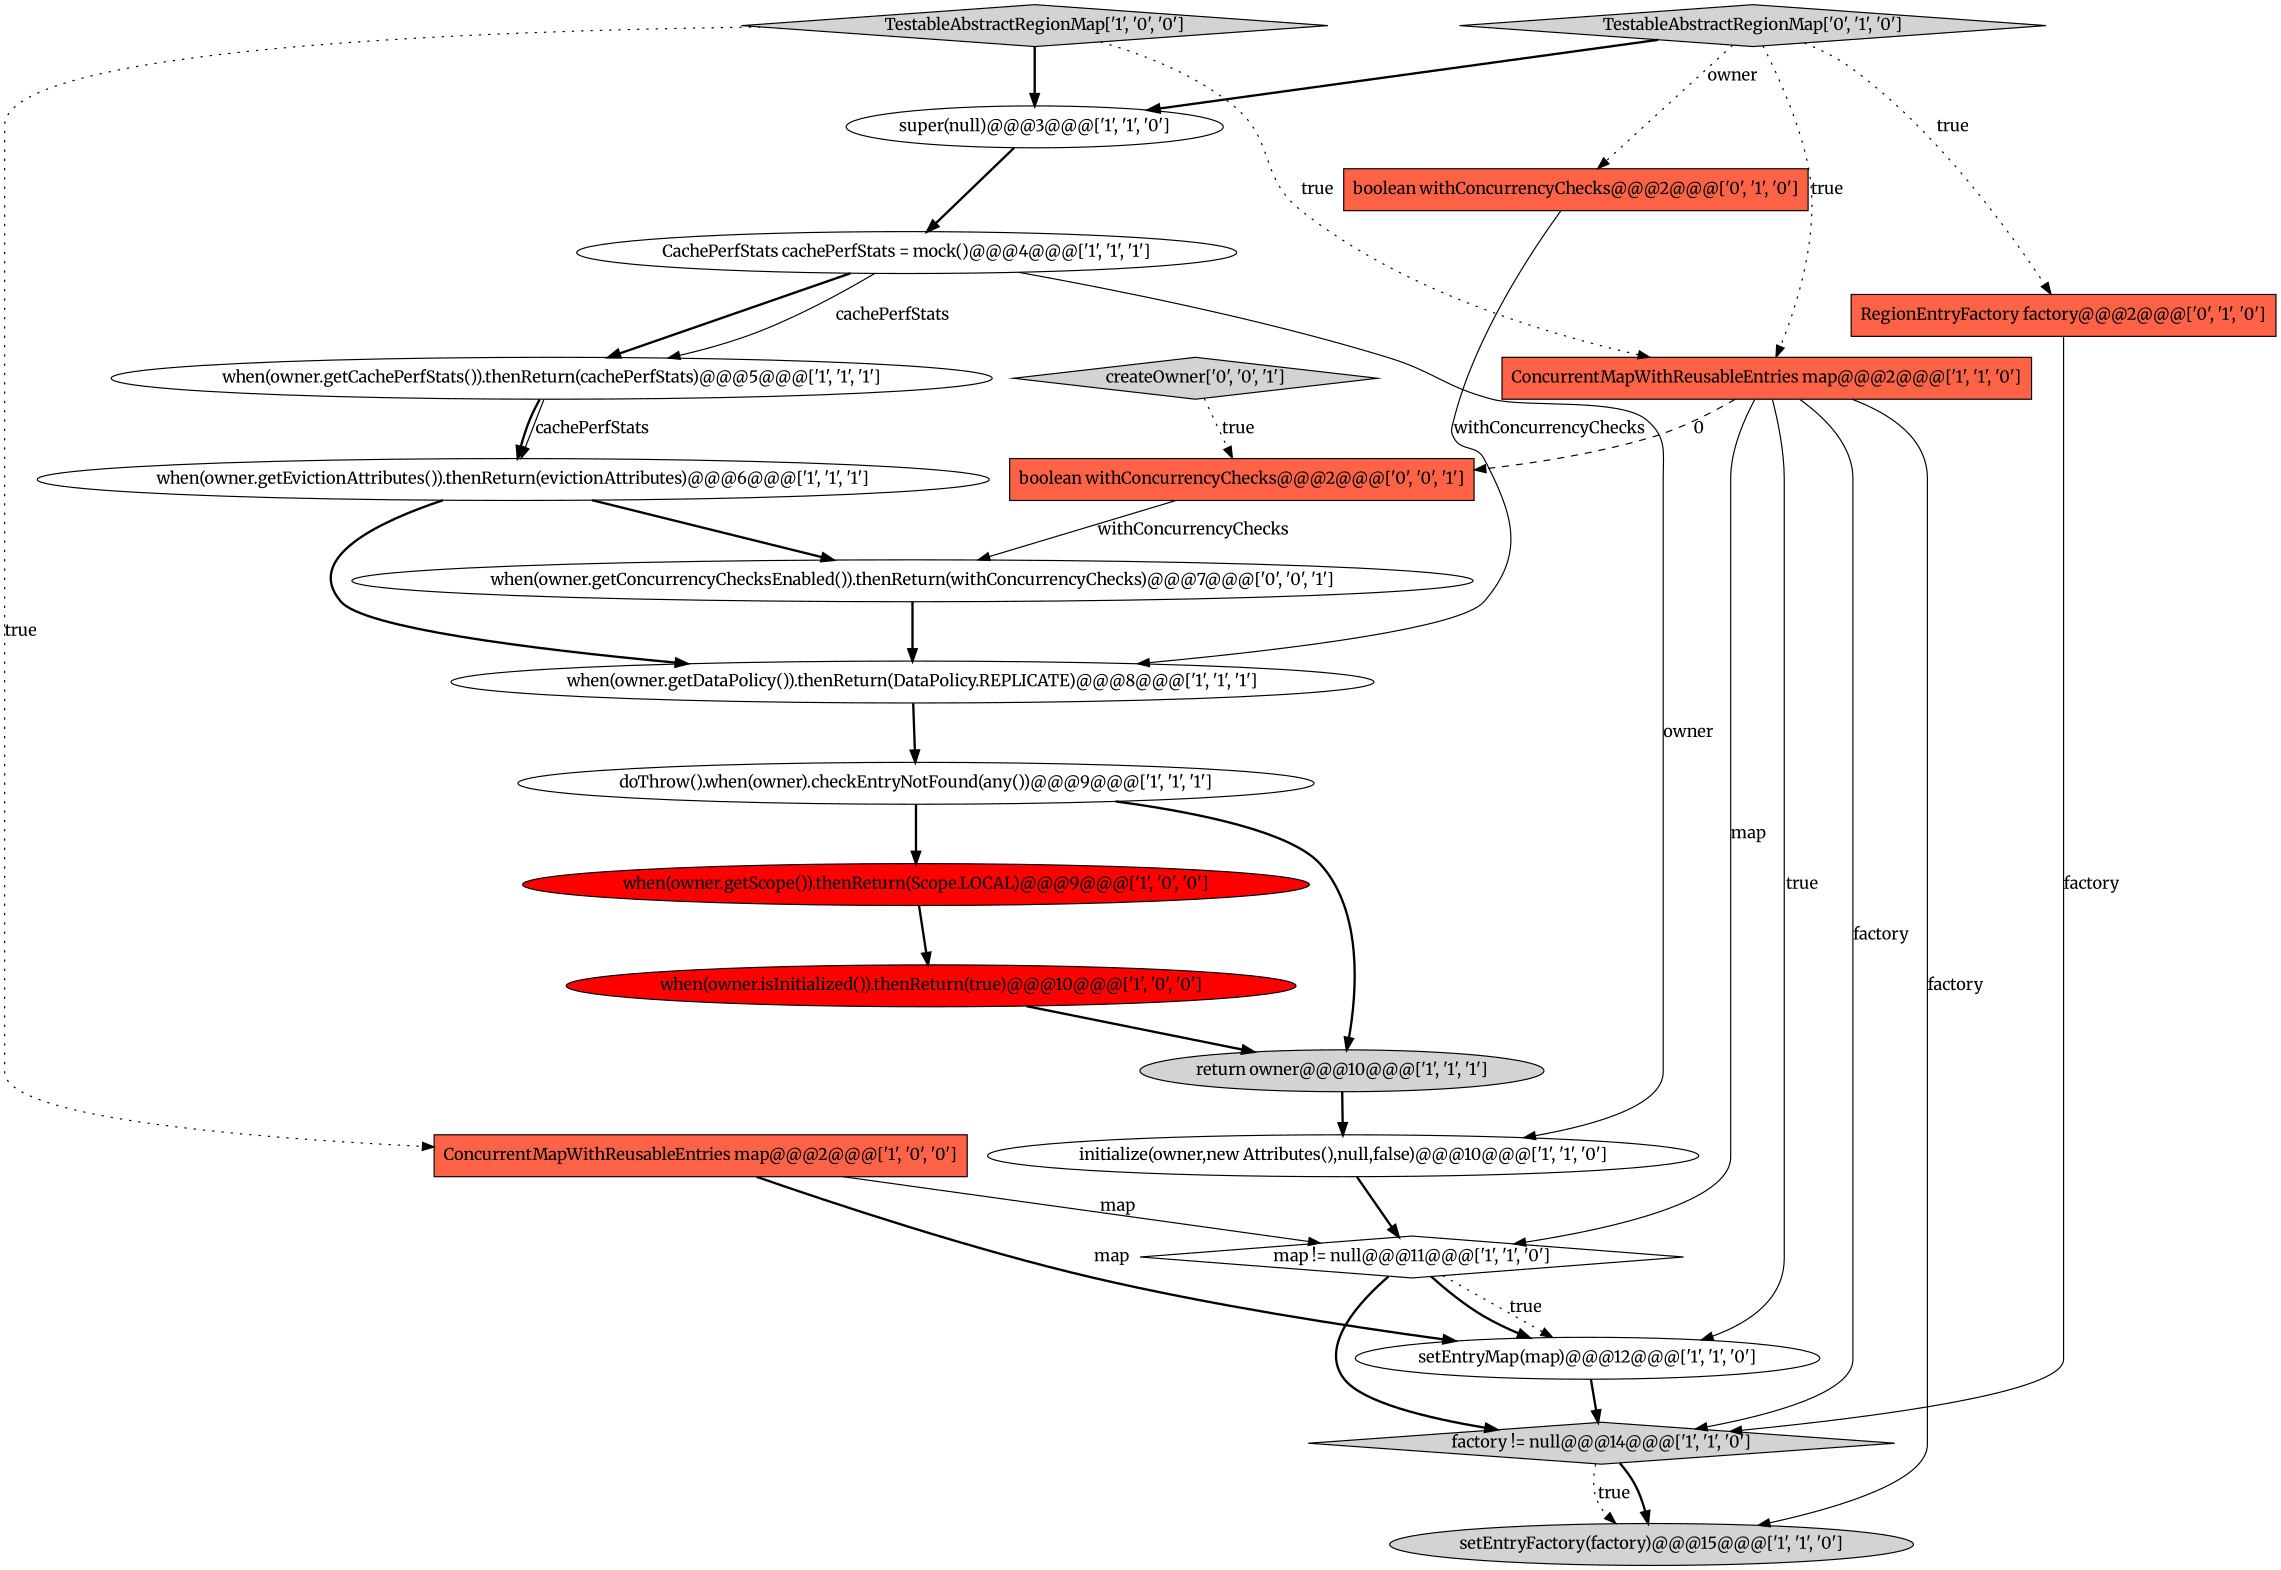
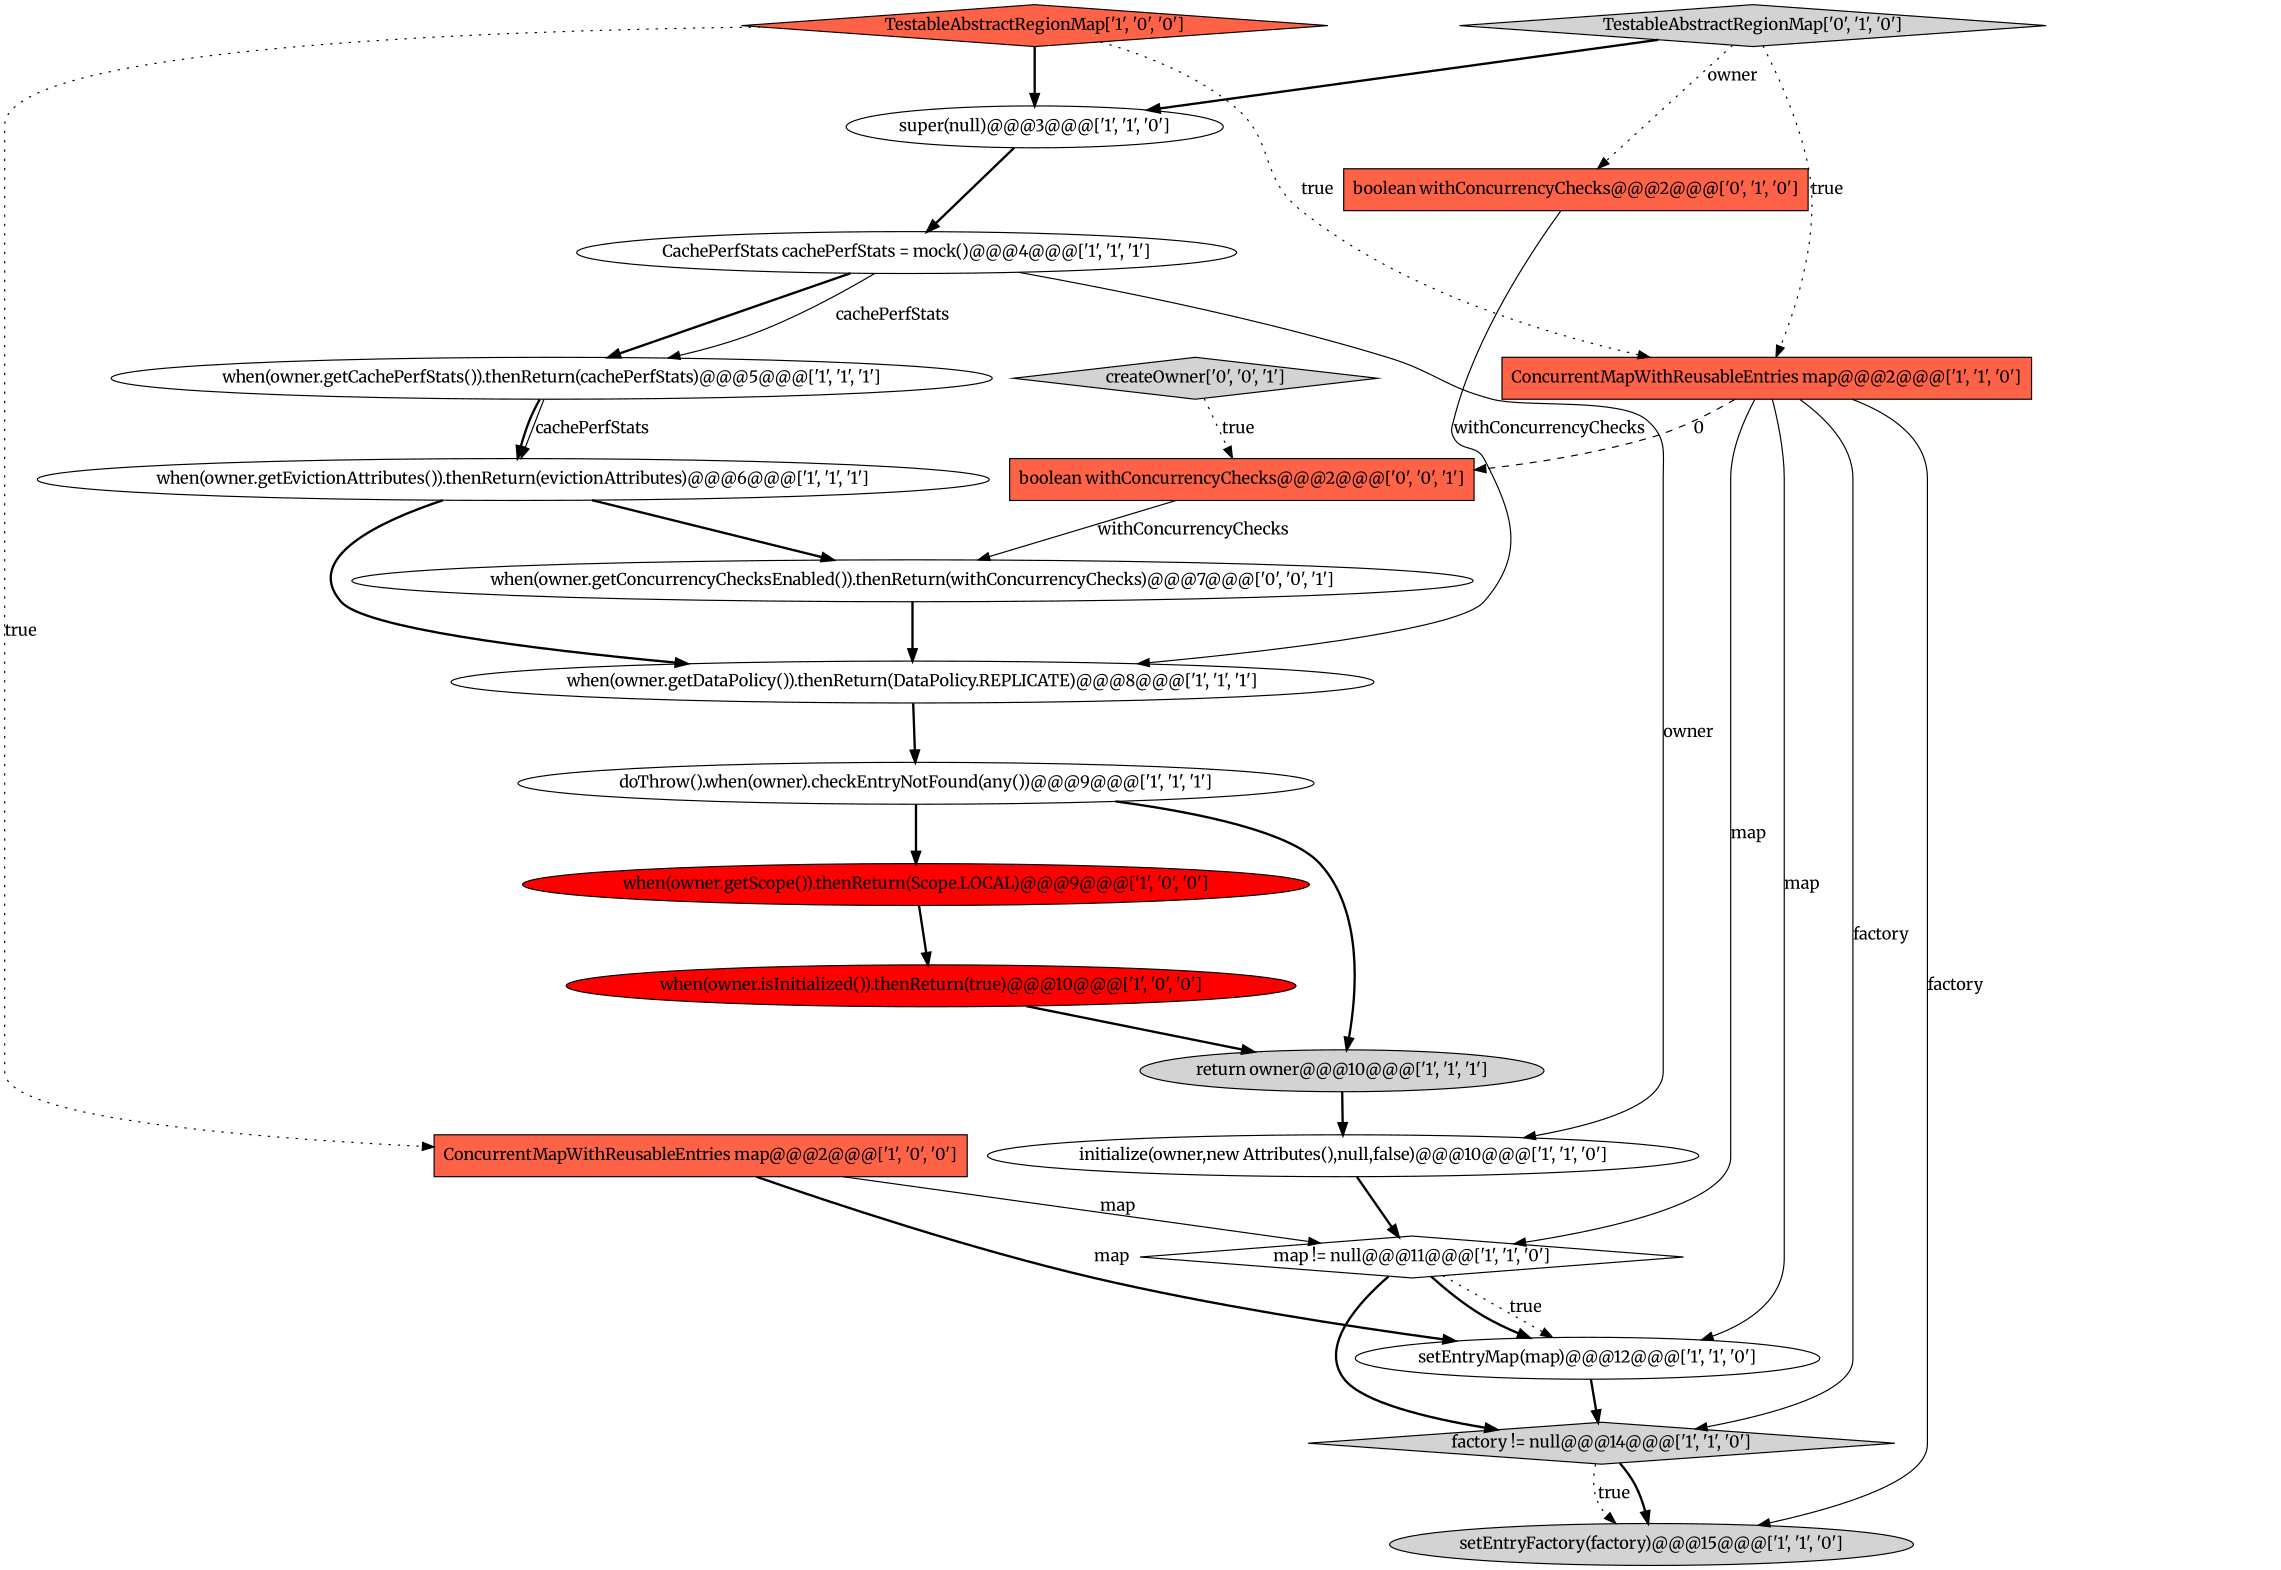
node "TestableAbstractRegionMap['1', '0', '0']": fillcolor lightgray -> tomato
node "RegionEntryFactory factory@@@2@@@['0', '1', '0']": removed
edge "ConcurrentMapWithReusableEntries map@@@2@@@['1', '1', '0']" -> "setEntryMap(map)@@@12@@@['1', '1', '0']": label "true" -> "map"
